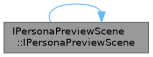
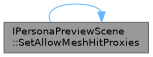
node "IPersonaPreviewScene ::IPersonaPreviewScene": label "IPersonaPreviewScene ::IPersonaPreviewScene" -> "IPersonaPreviewScene ::SetAllowMeshHitProxies"
